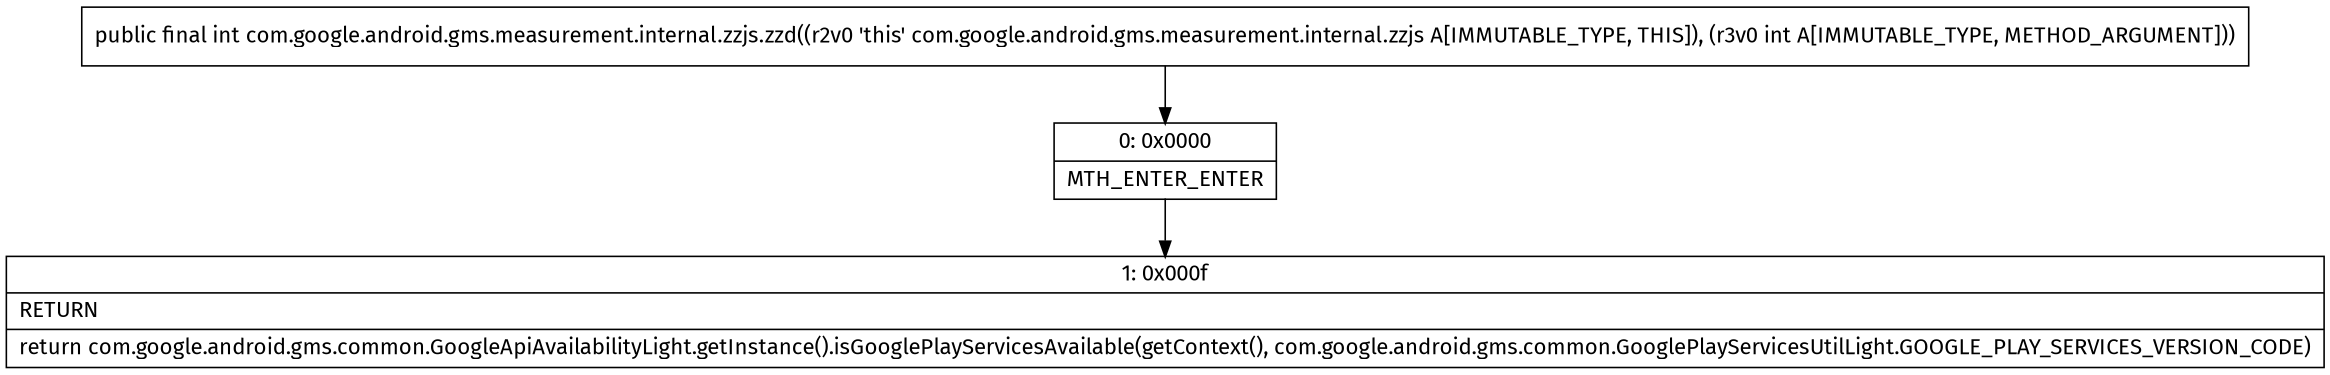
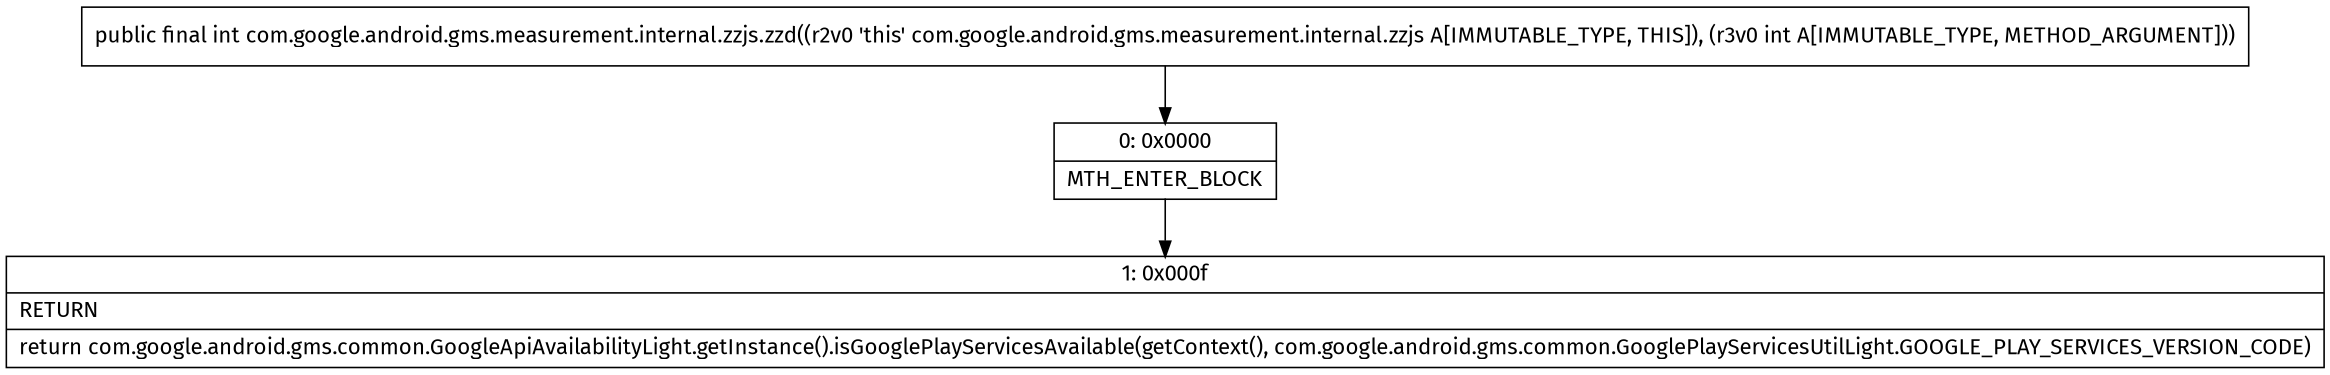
node "0: 0x0000": text "MTH_ENTER_ENTER" -> "MTH_ENTER_BLOCK"
